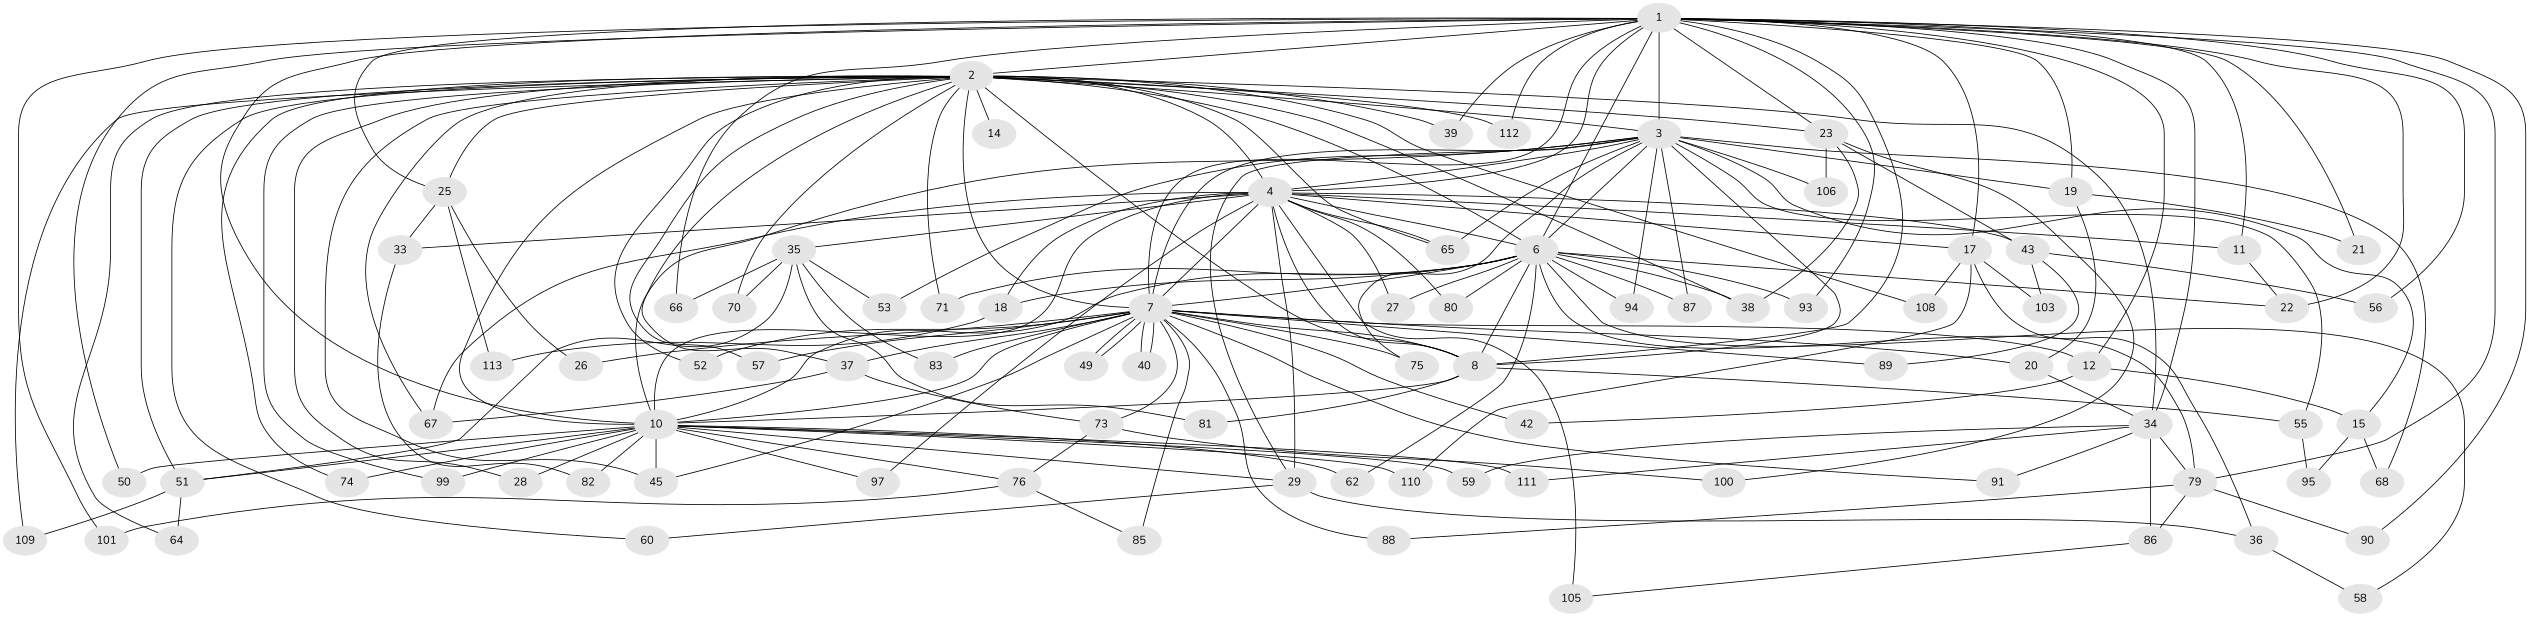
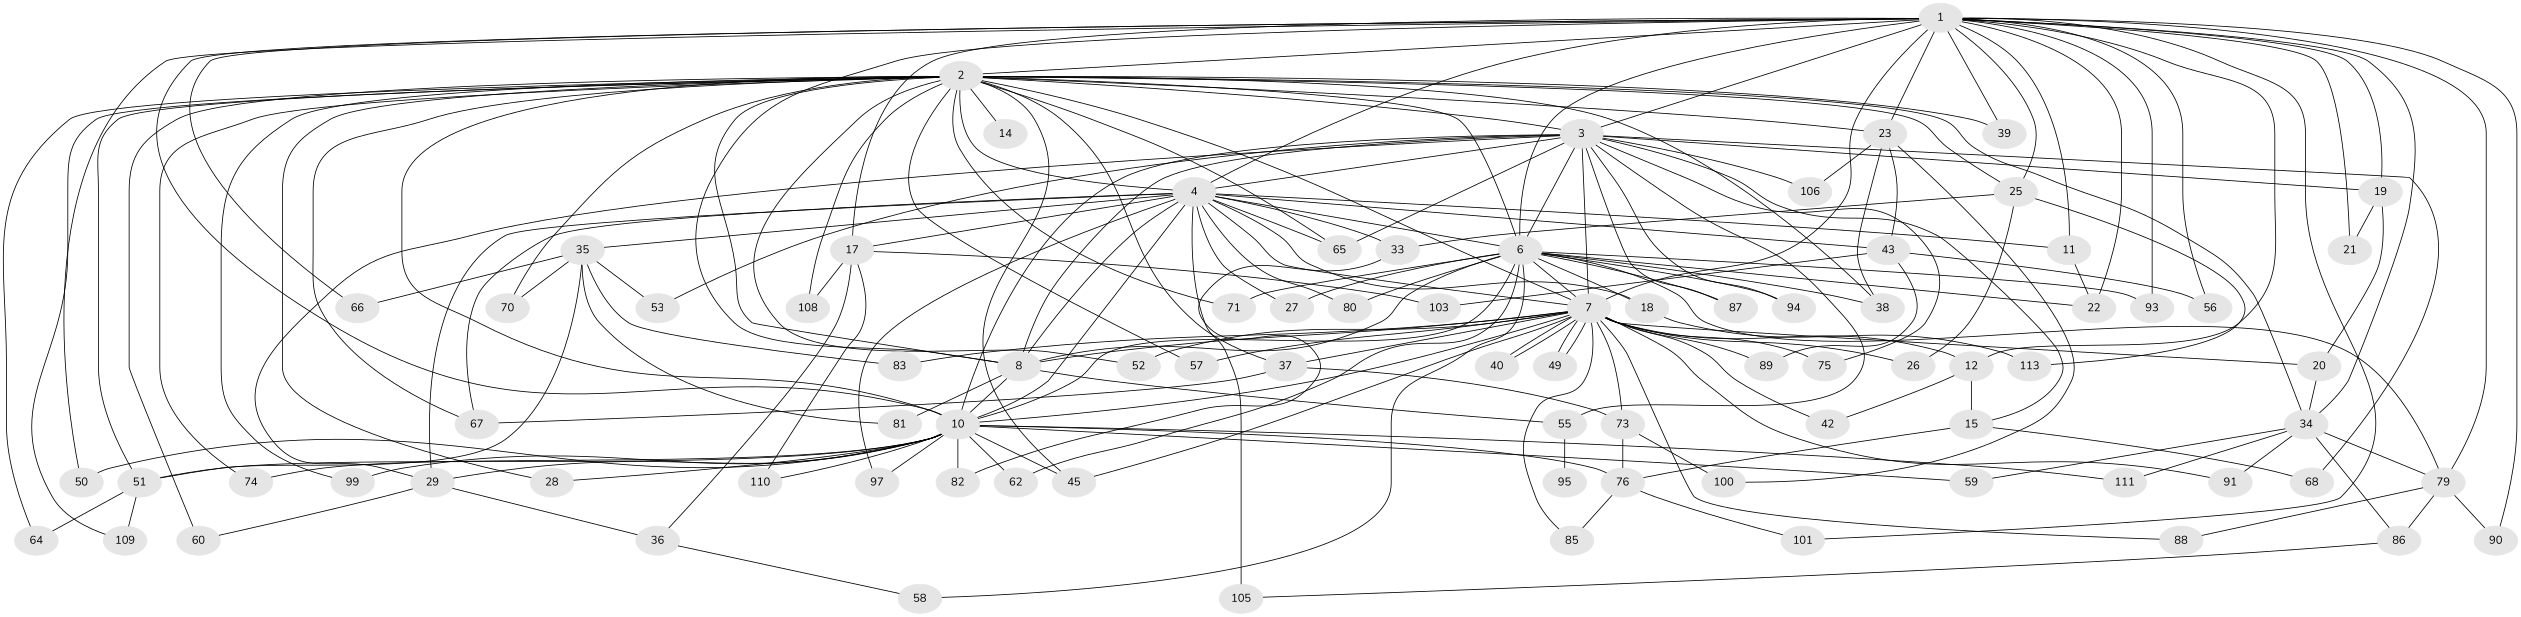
node "112": removed
edge "15" -- "95": now "15" -- "76"
